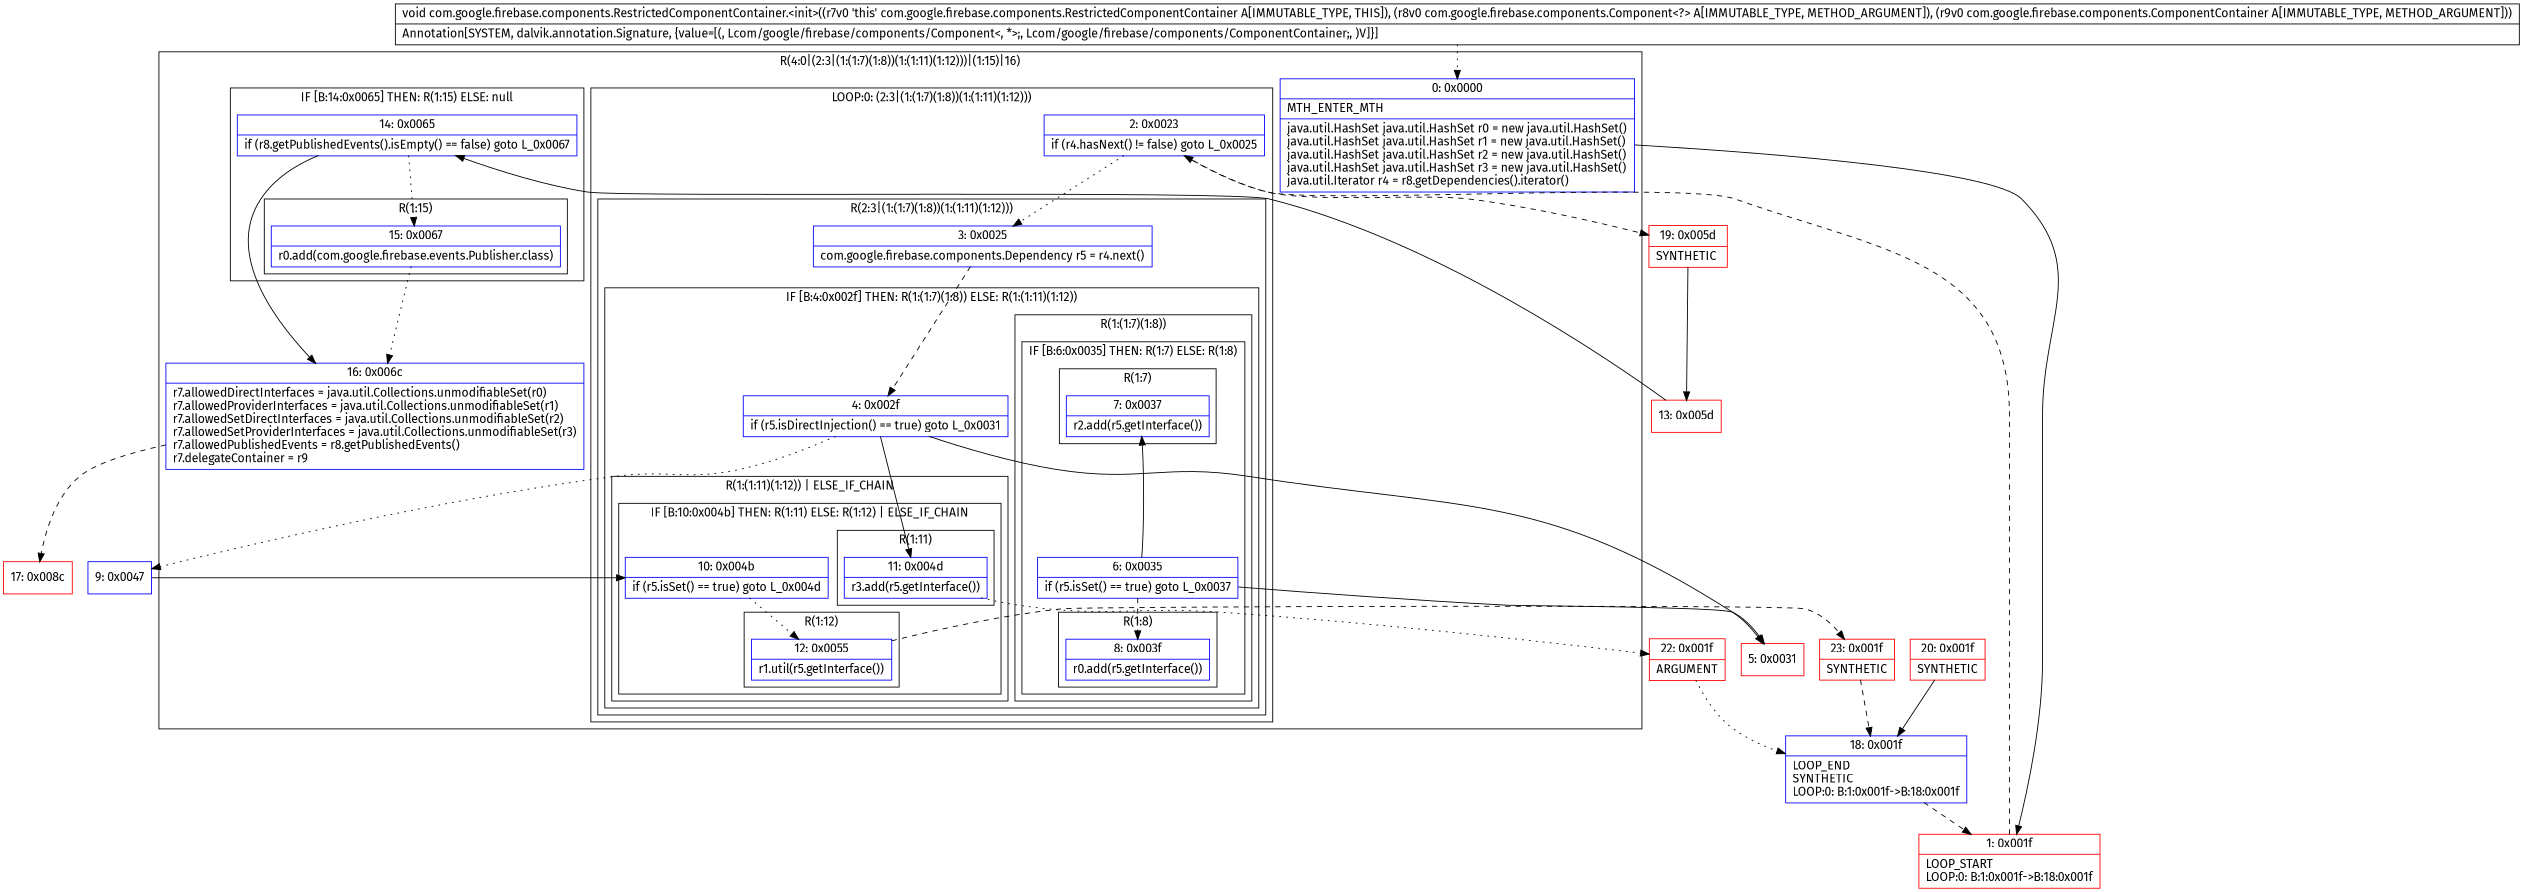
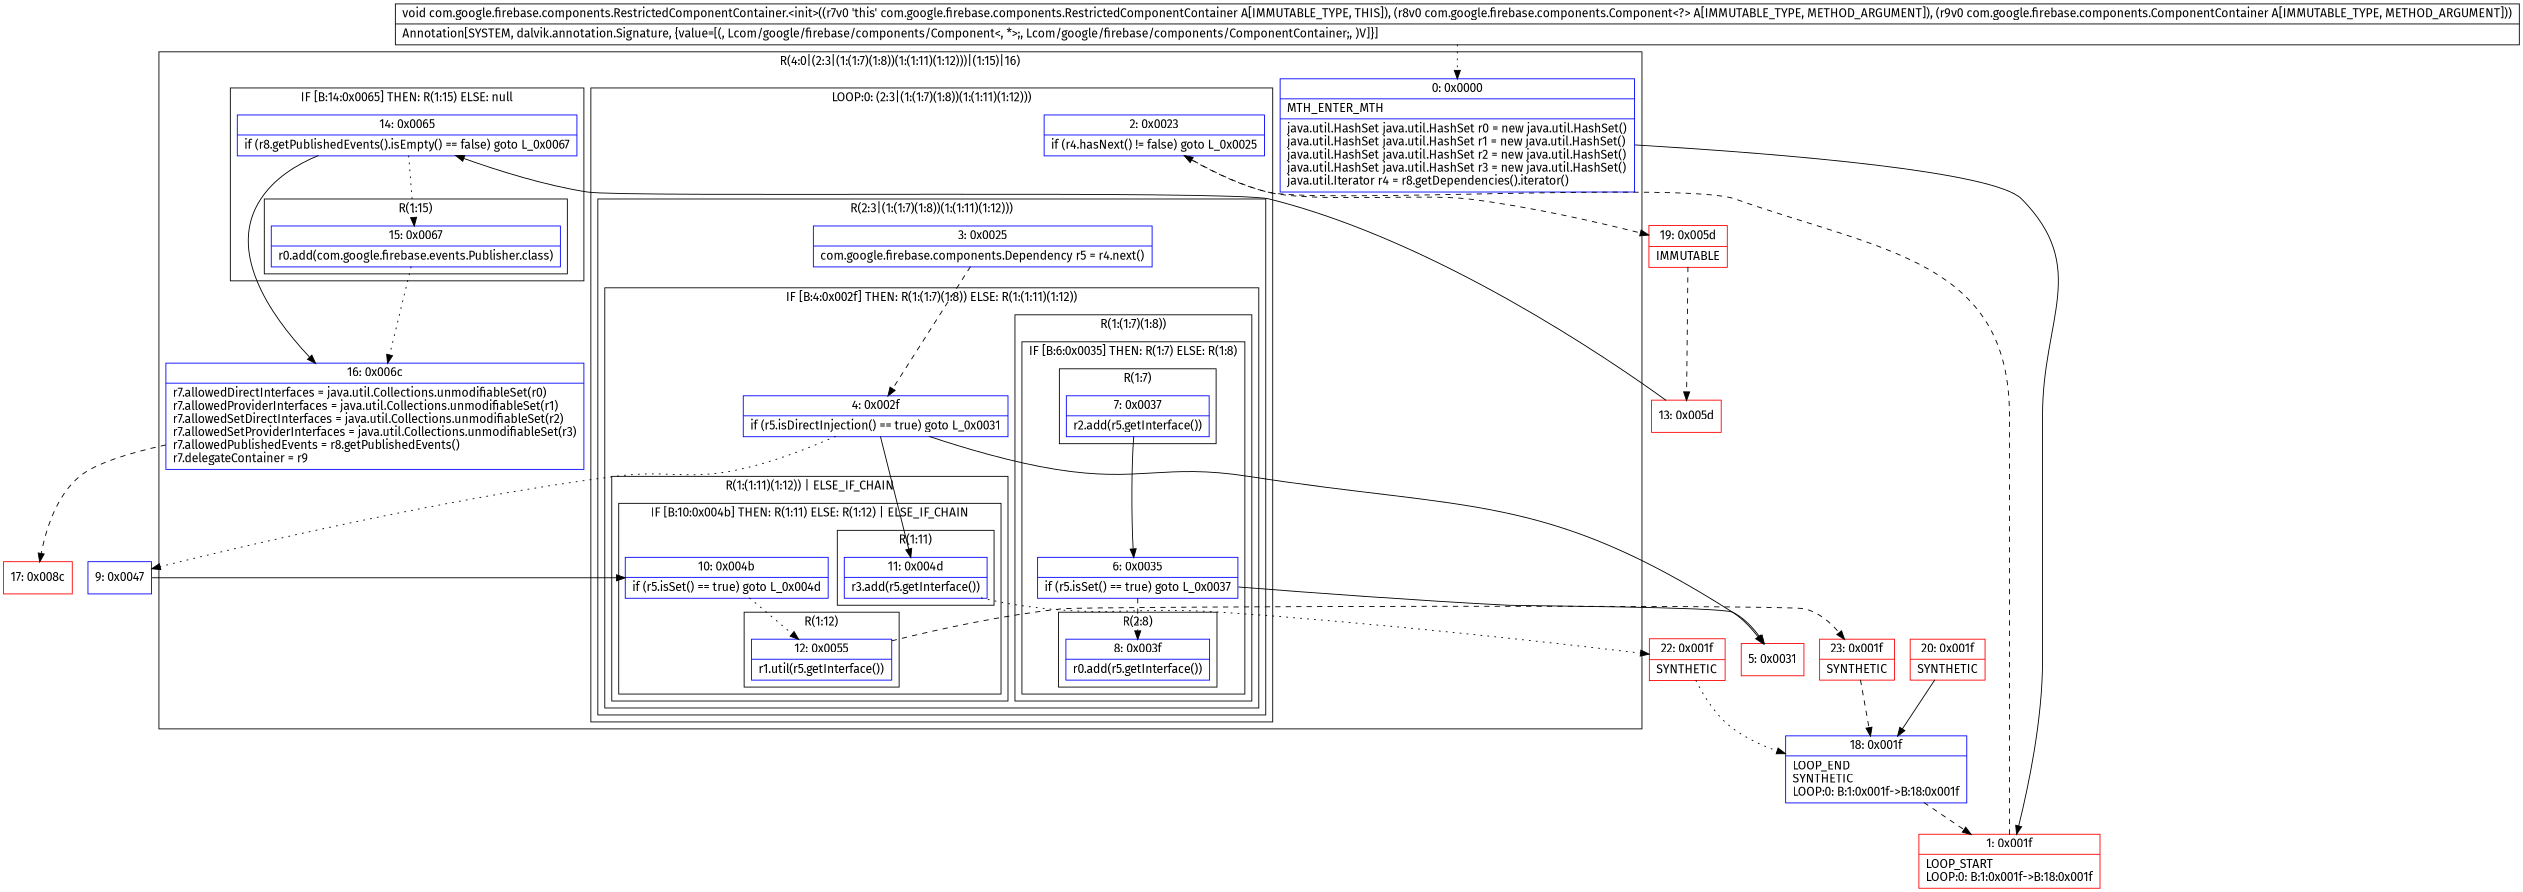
edge "2: 0x0023" -> "3: 0x0025": removed
node "19: 0x005d": text "SYNTHETIC" -> "IMMUTABLE"
edge "19: 0x005d" -> "13: 0x005d": style solid -> dashed
edge "6: 0x0035" -> "7: 0x0037": reversed
cluster "R(1:8)": label "R(1:8)" -> "R(2:8)"
node "22: 0x001f": text "ARGUMENT" -> "SYNTHETIC"
